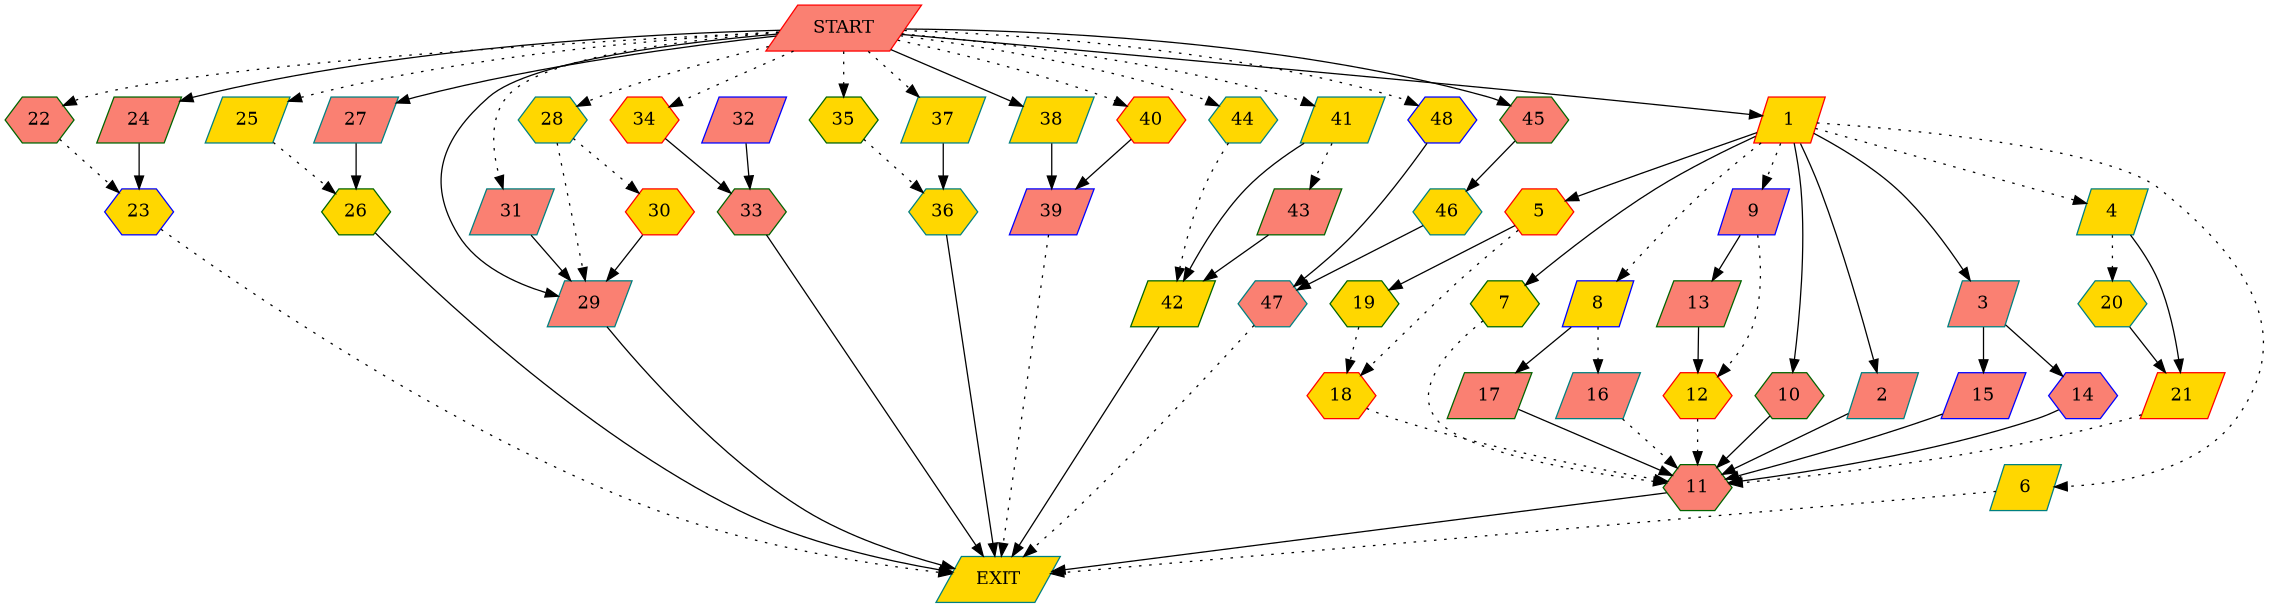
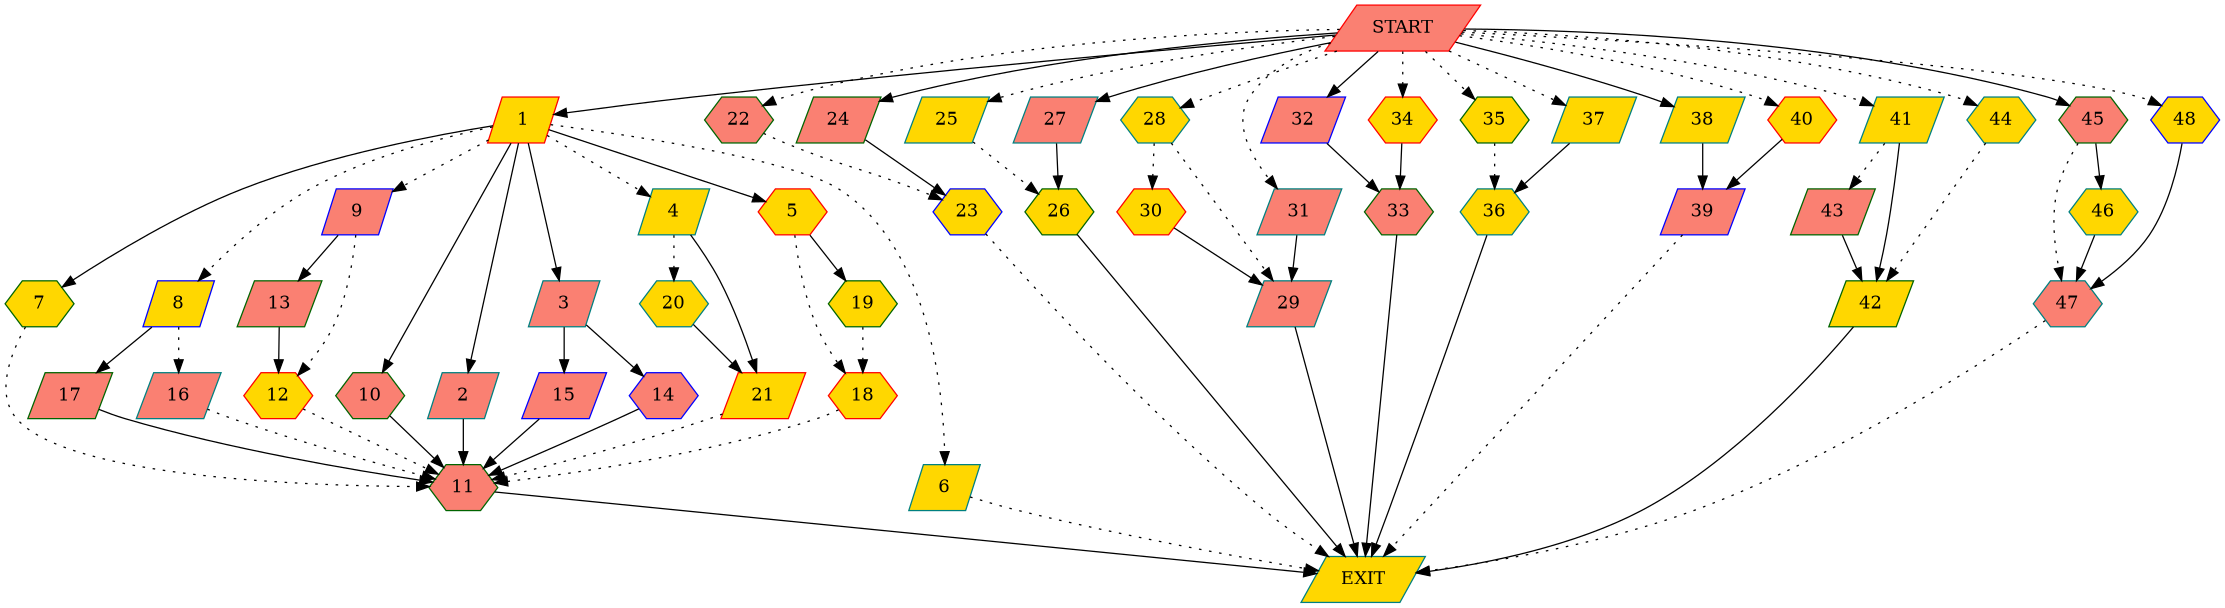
edge "START" -> "29": now "START" -> "32"
edge "45" -> "47": added
